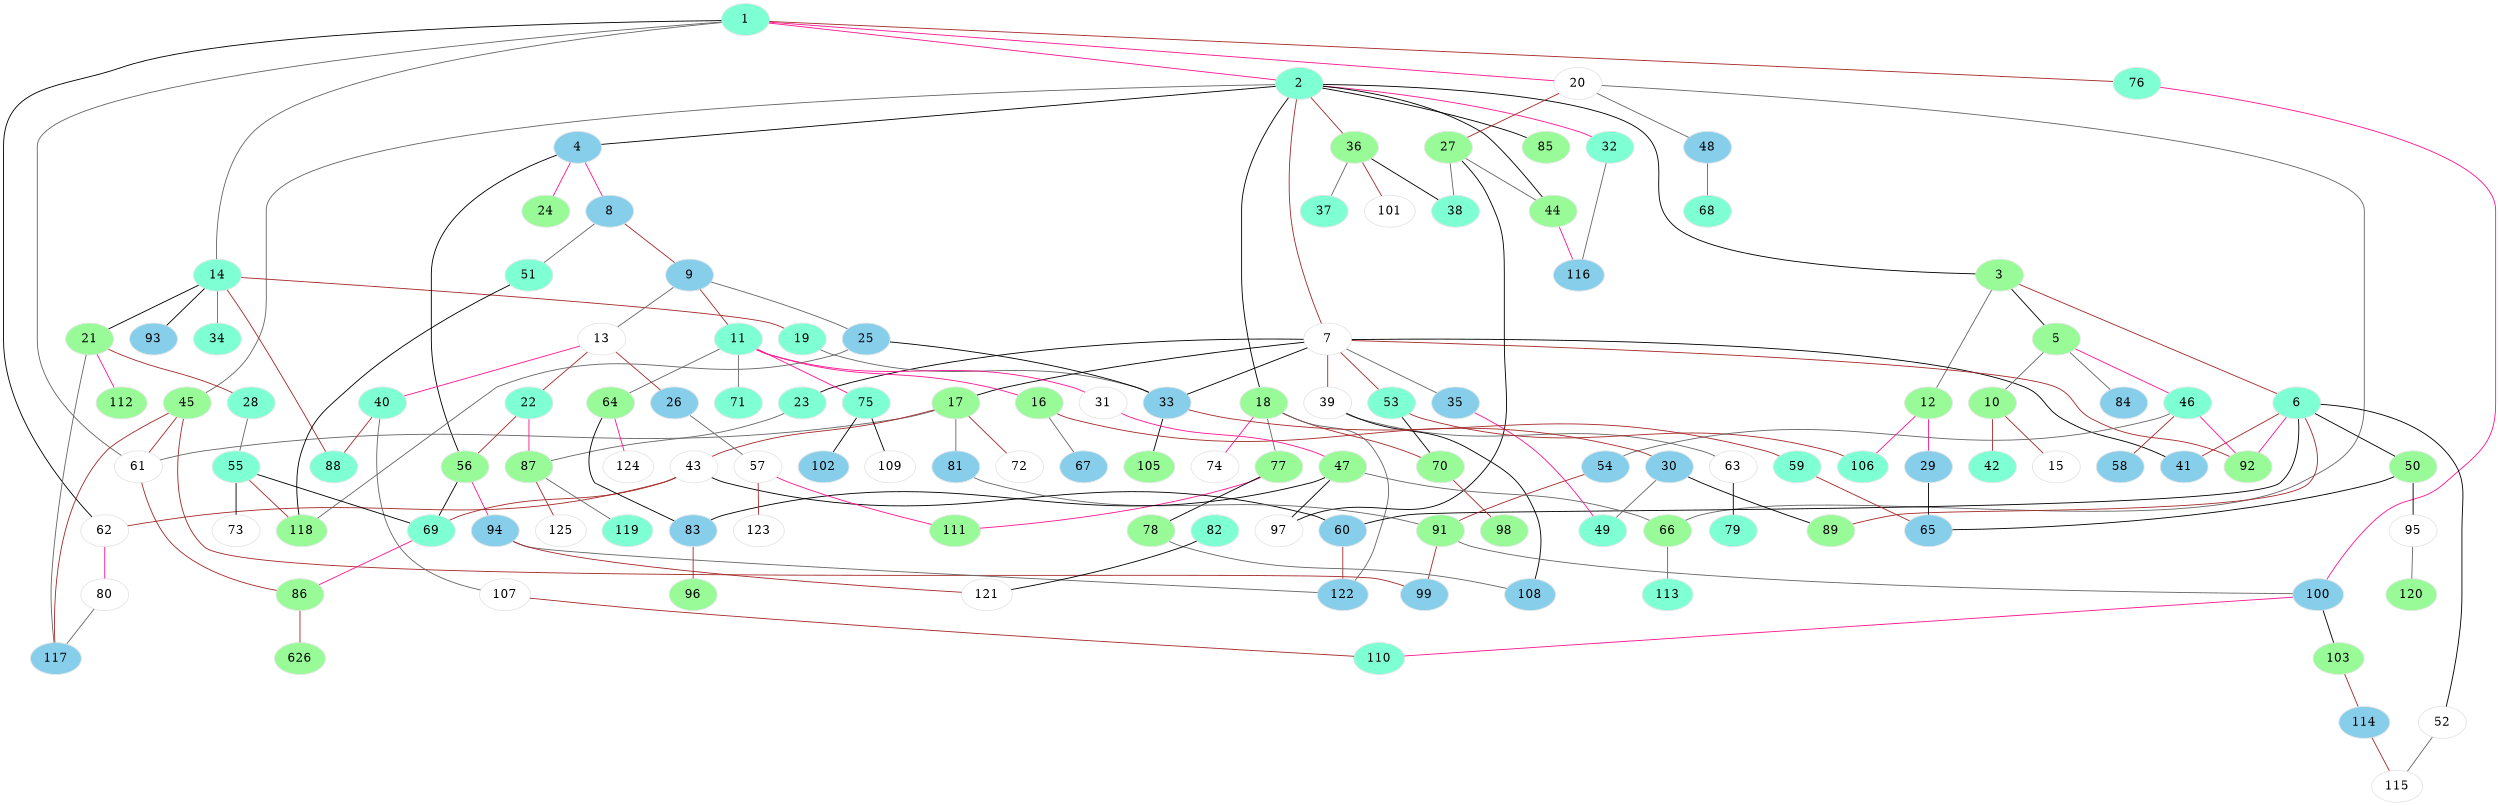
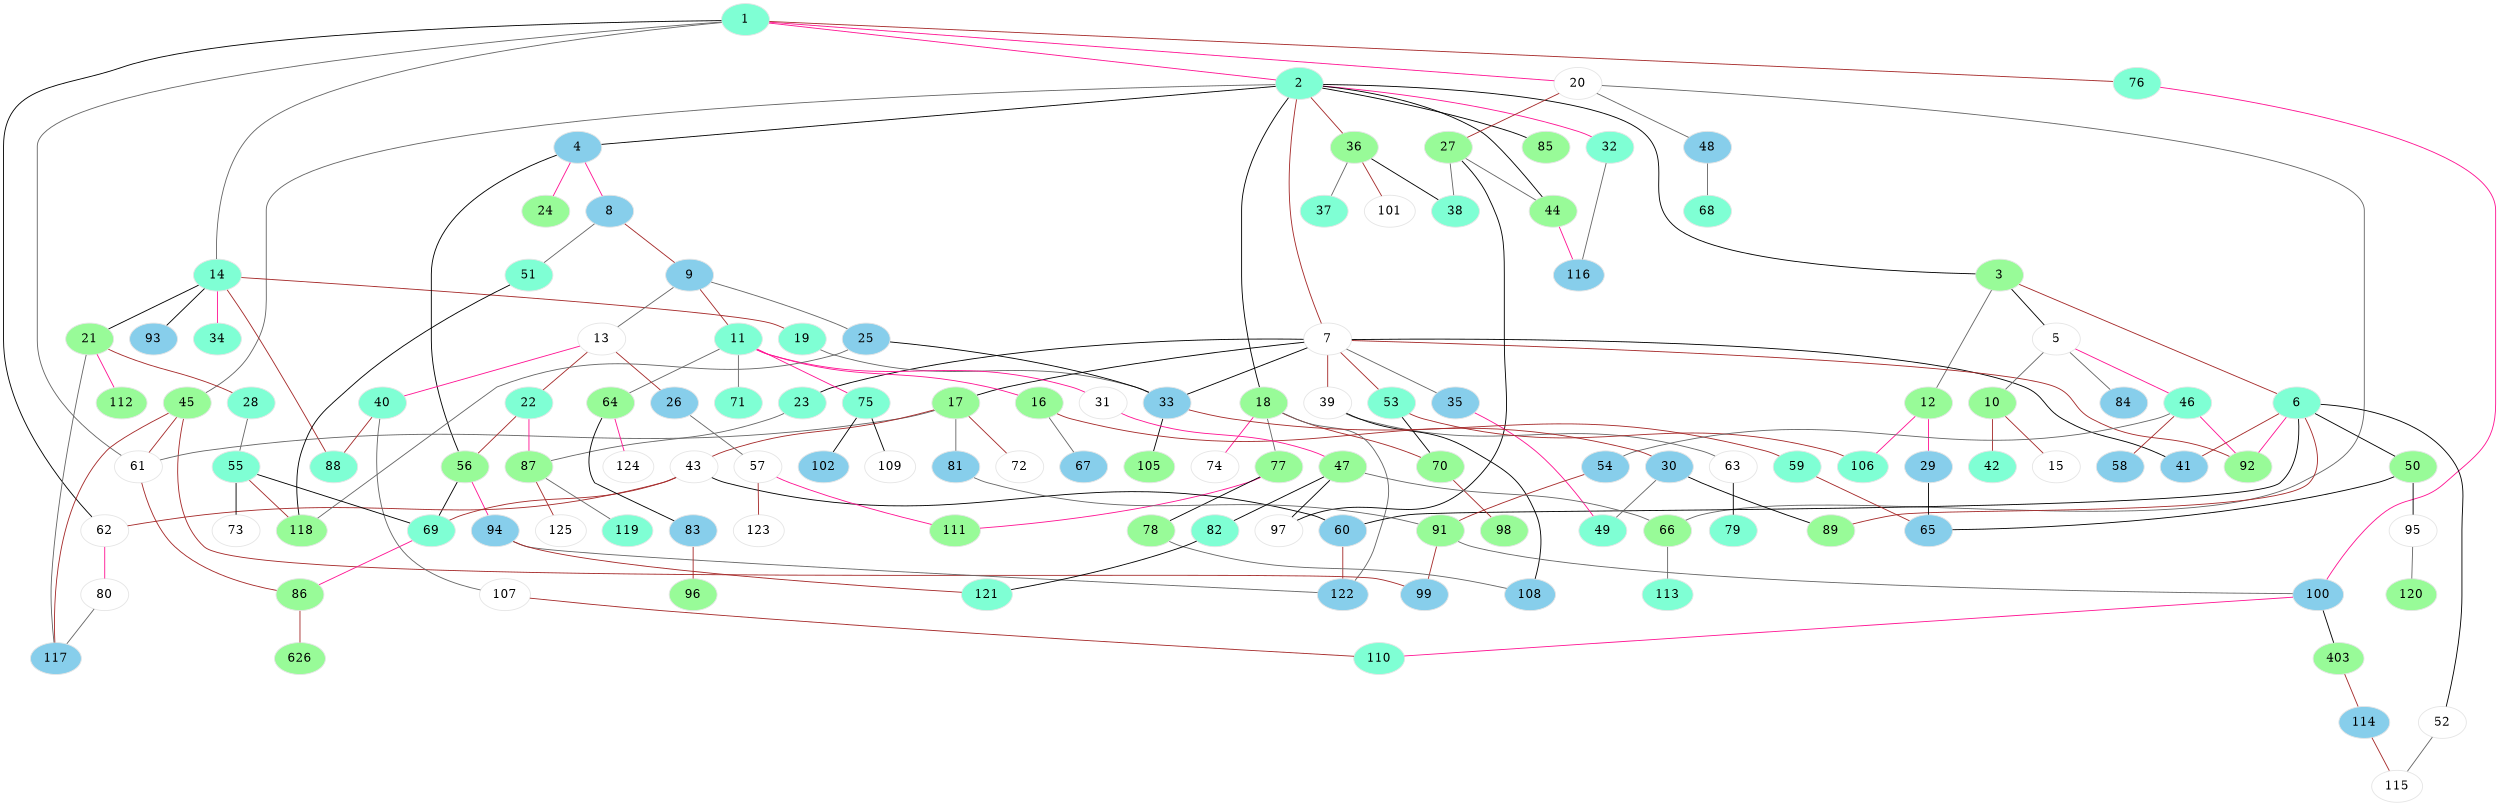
node "5": fillcolor palegreen -> white
edge "47" -- "83": now "47" -- "82"
node "121": fillcolor white -> aquamarine
node "103": label "103" -> "403"
